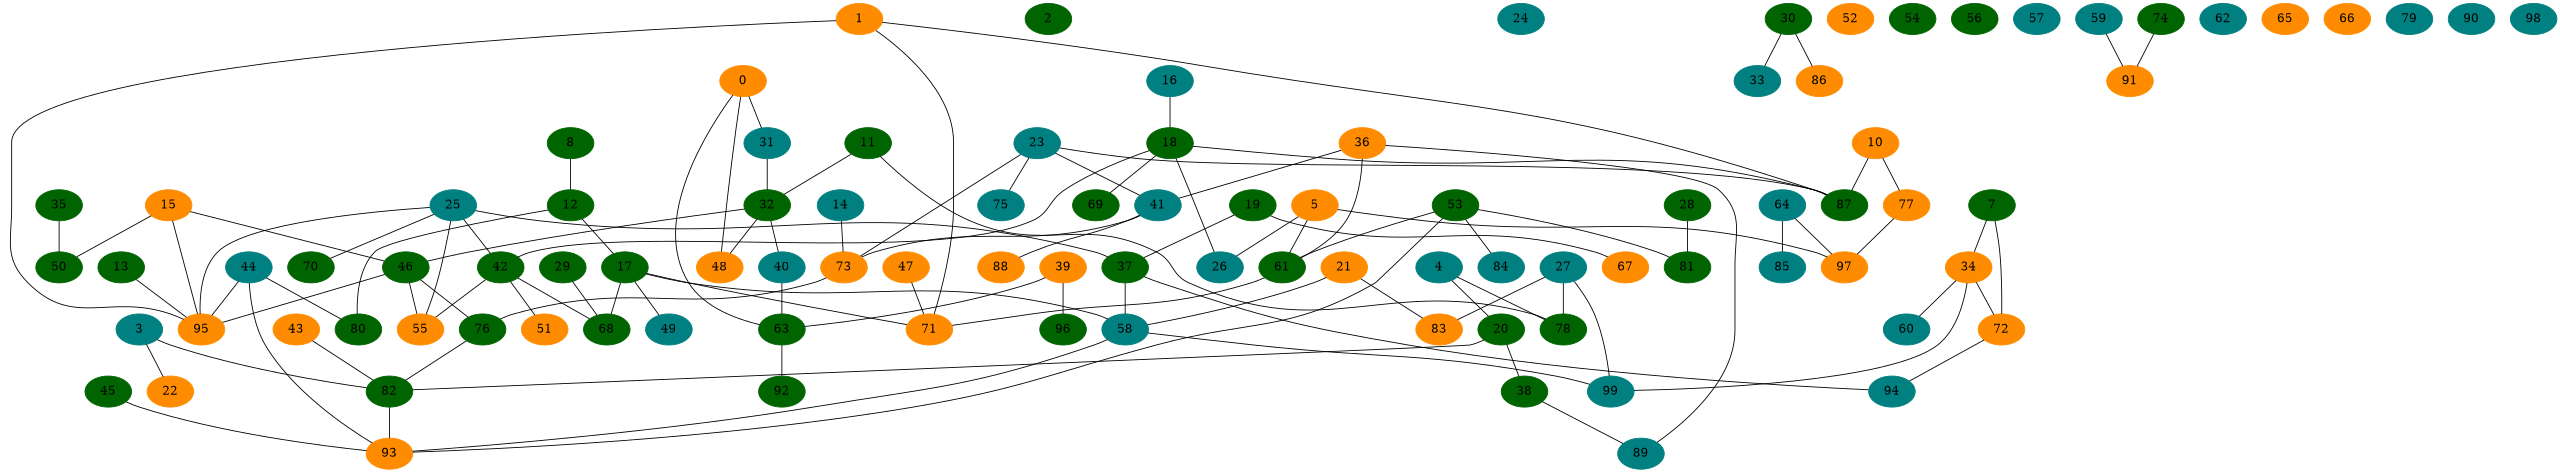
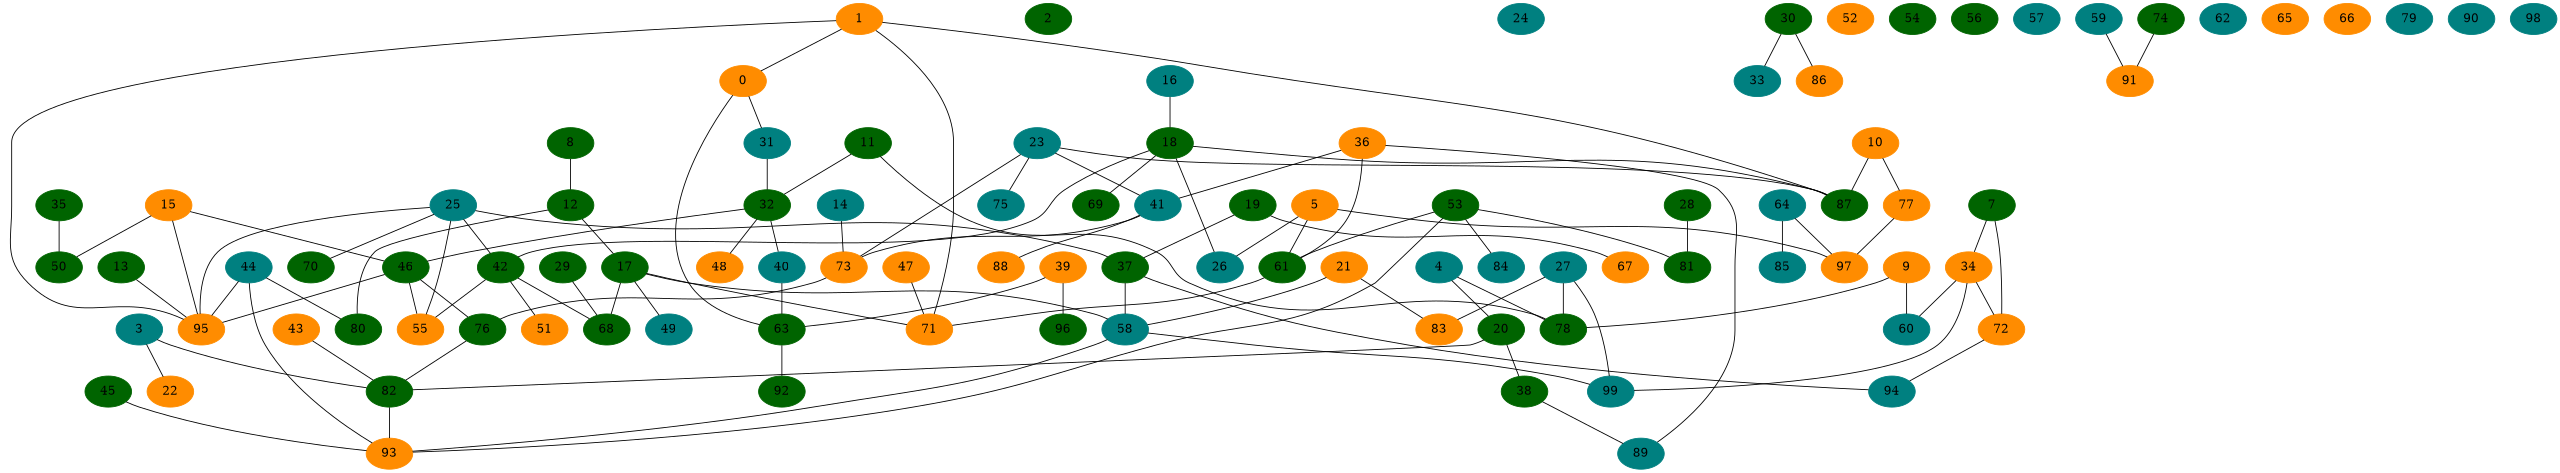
edge "0" -- "48": now "0" -- "1"
node "9": added
